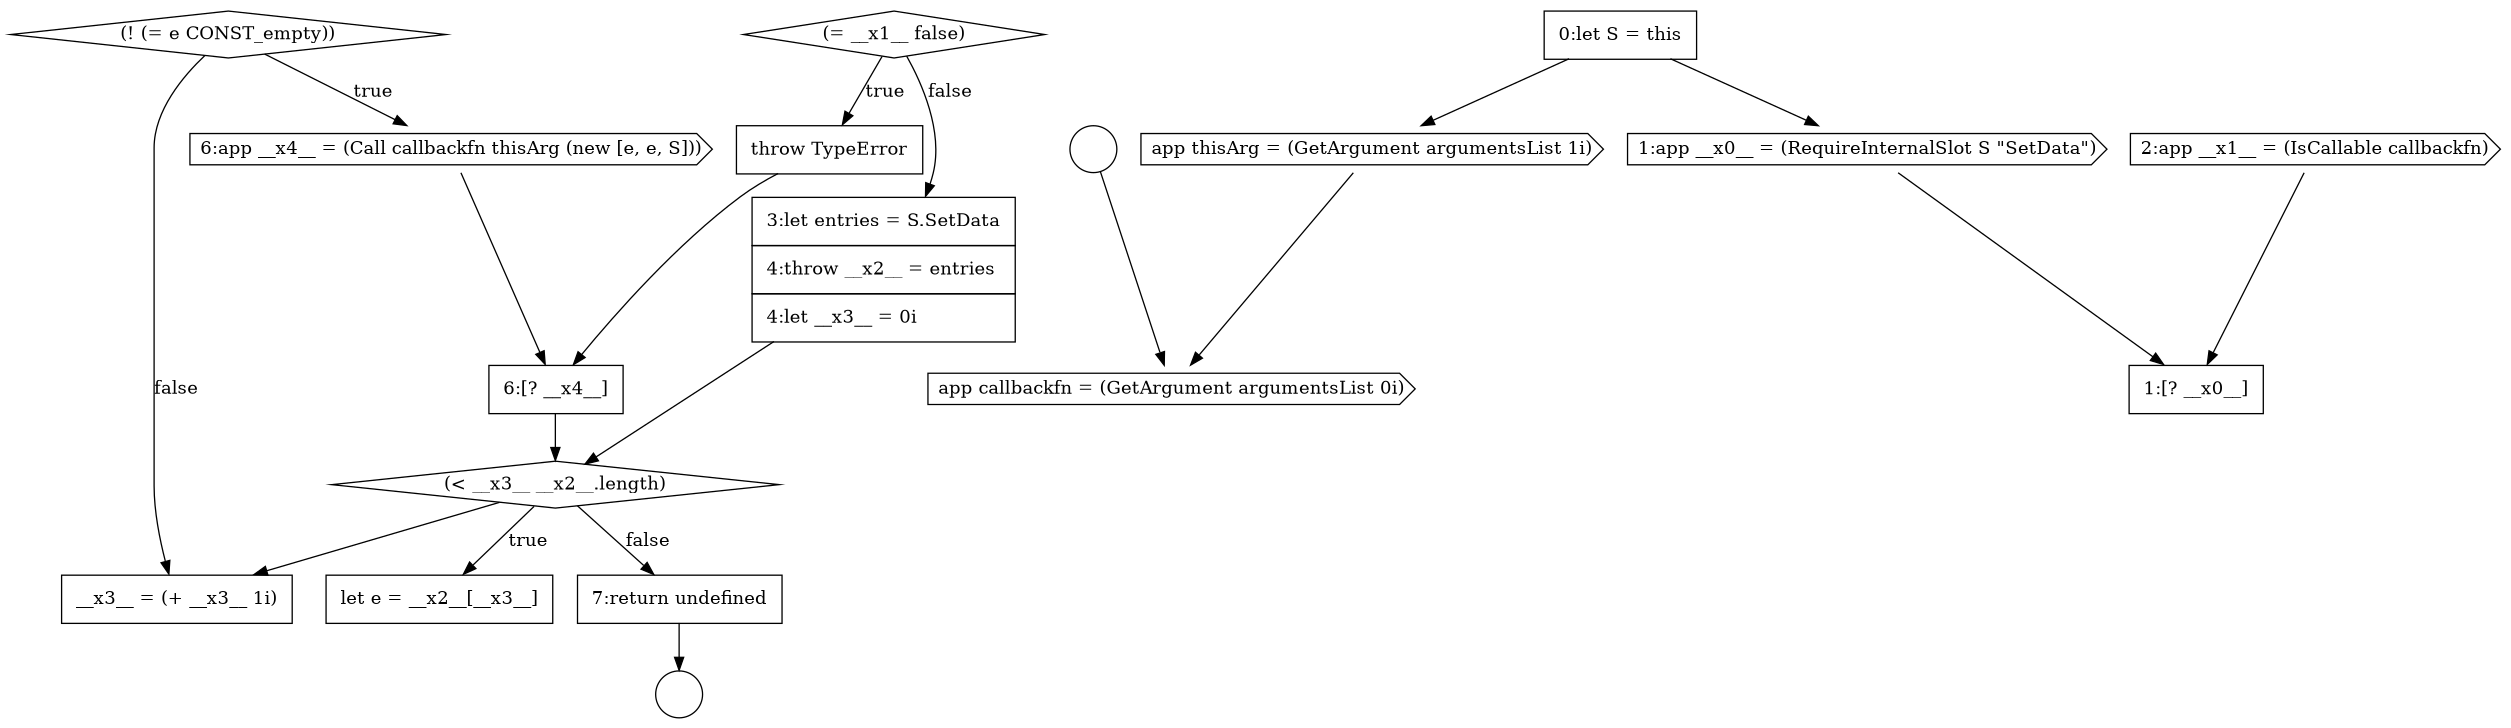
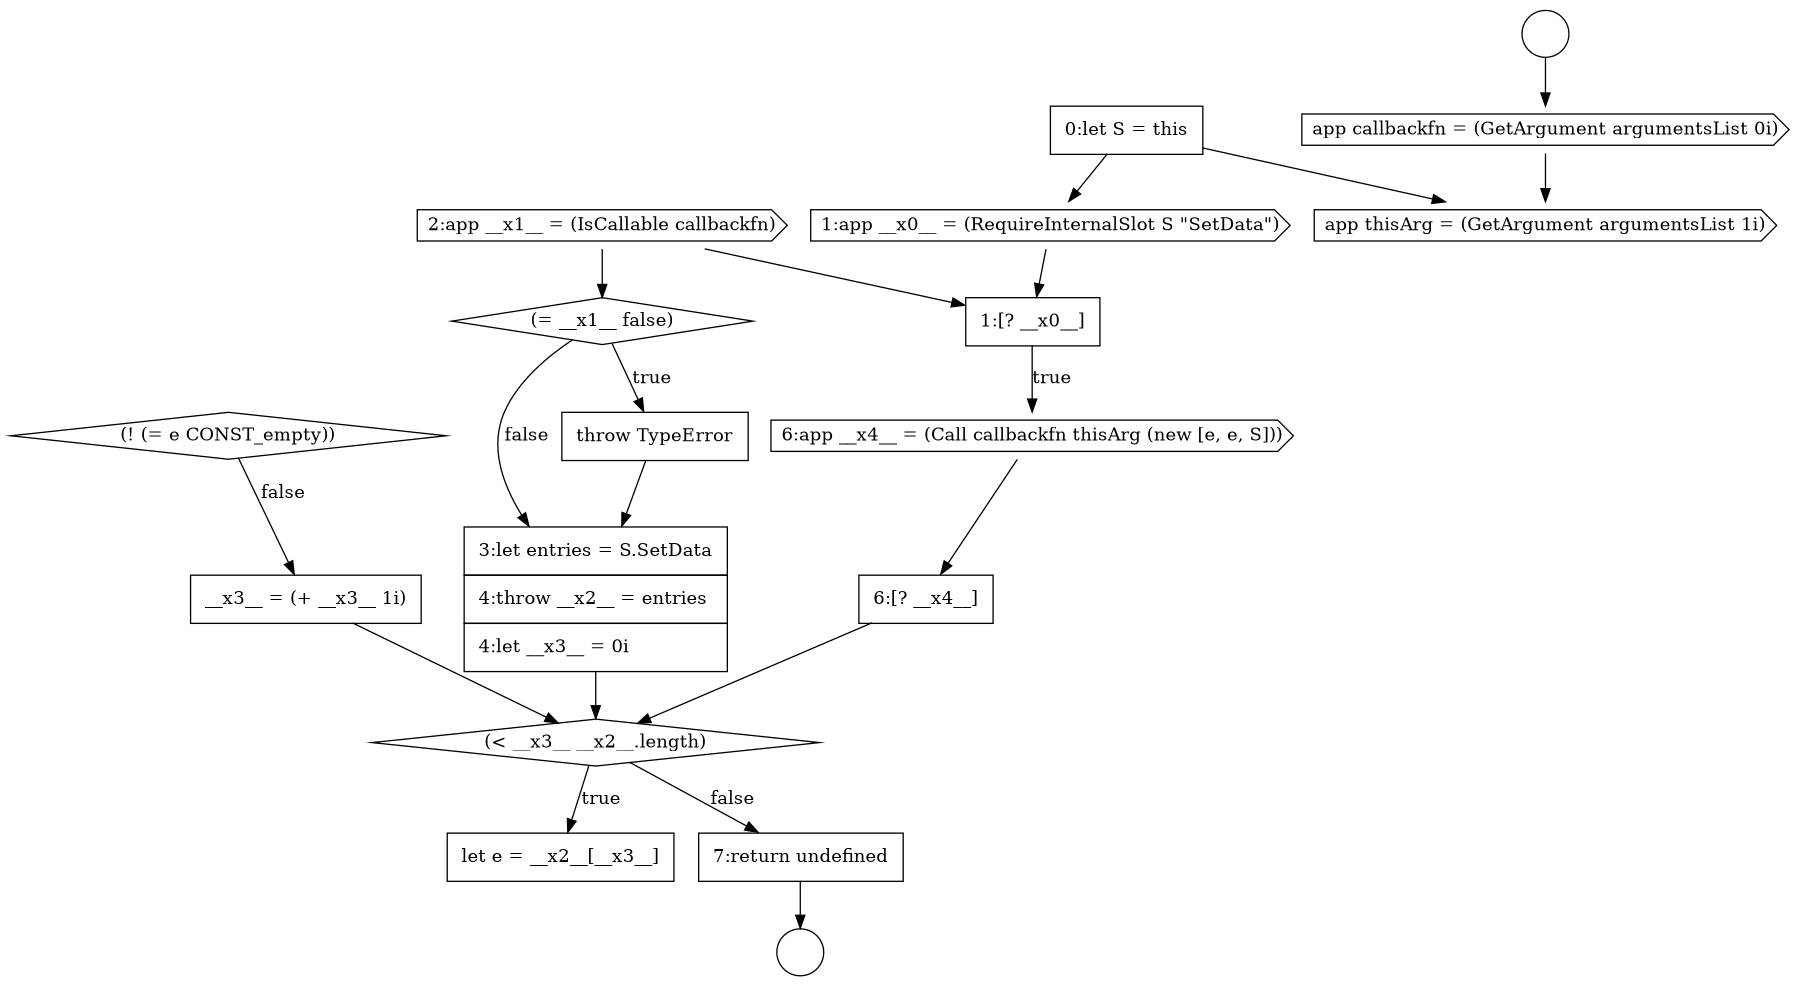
edge "(! (= e CONST_empty))" -> "6:app __x4__ = (Call callbackfn thisArg (new [e, e, S]))": now "1:[? __x0__]" -> "6:app __x4__ = (Call callbackfn thisArg (new [e, e, S]))"
edge "throw TypeError" -> "6:[? __x4__]": now "throw TypeError" -> "3:let entries = S.SetData"
edge "app thisArg = (GetArgument argumentsList 1i)" -> "app callbackfn = (GetArgument argumentsList 0i)": reversed
edge "2:app __x1__ = (IsCallable callbackfn)" -> "(= __x1__ false)": added
edge "(< __x3__ __x2__.length)" -> "__x3__ = (+ __x3__ 1i)": reversed
